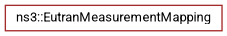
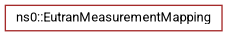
node "ns3::EutranMeasurementMapping": label "ns3::EutranMeasurementMapping" -> "ns0::EutranMeasurementMapping"
